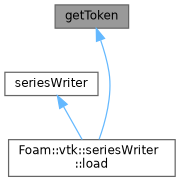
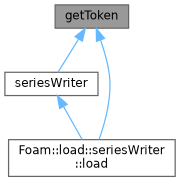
edge "seriesWriter" -> "getToken": added
node "Foam::vtk::seriesWriter ::load": label "Foam::vtk::seriesWriter ::load" -> "Foam::load::seriesWriter ::load"
